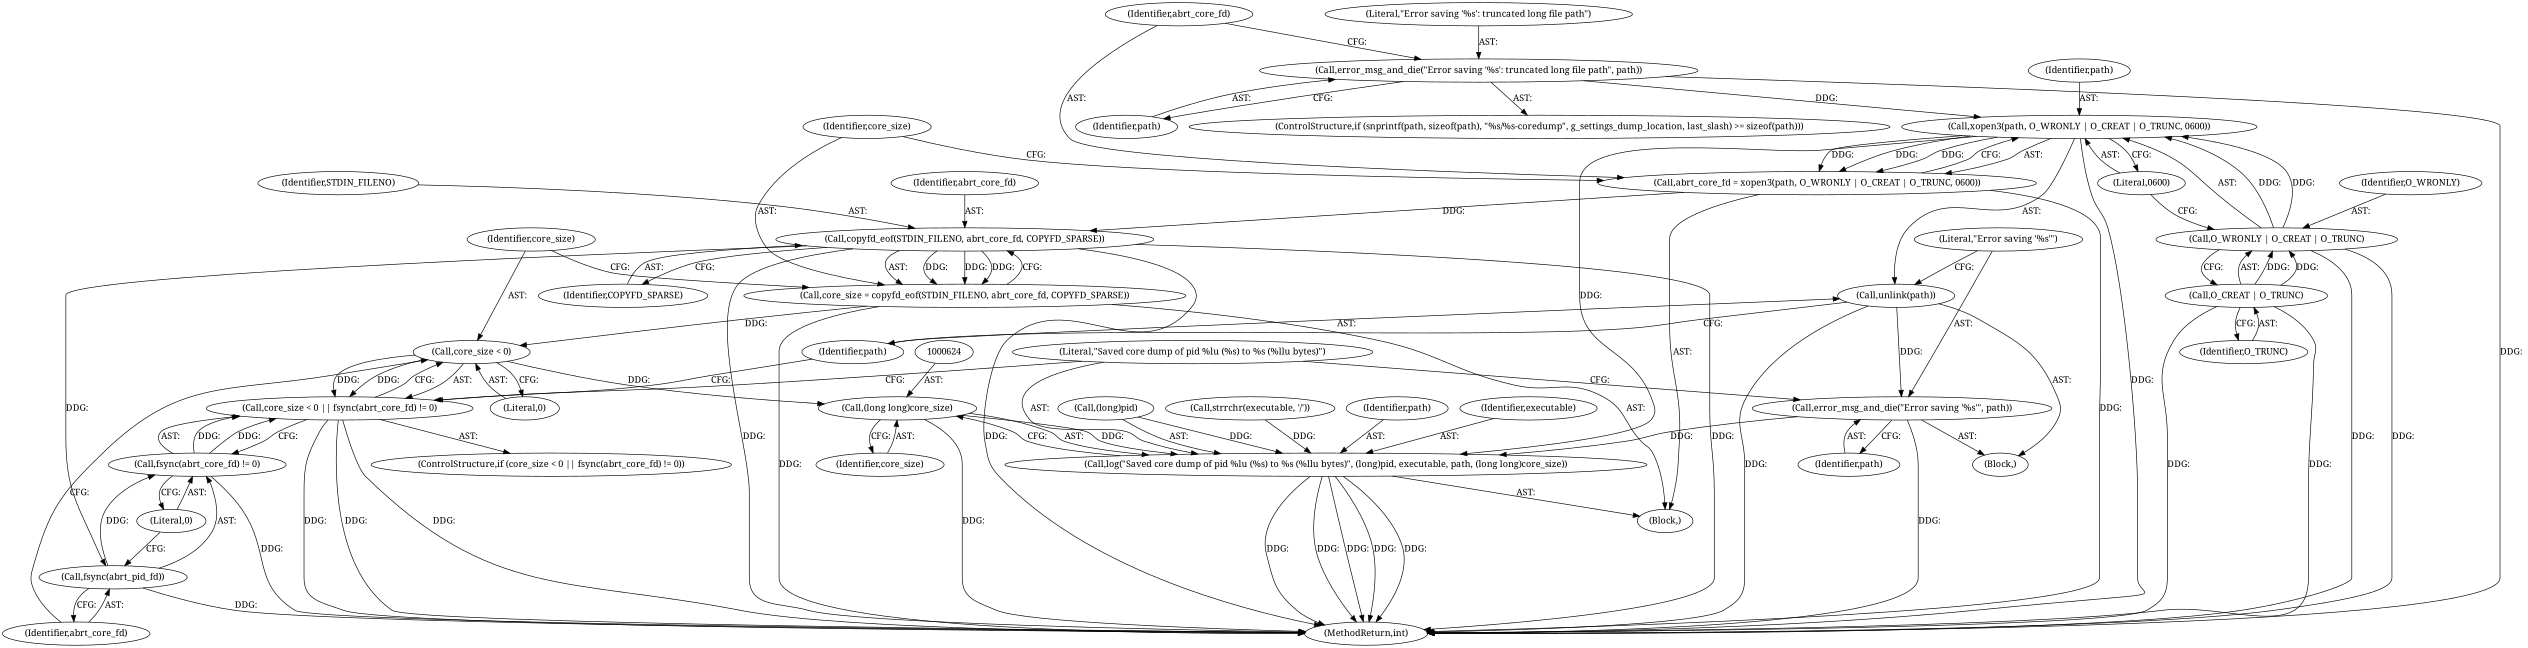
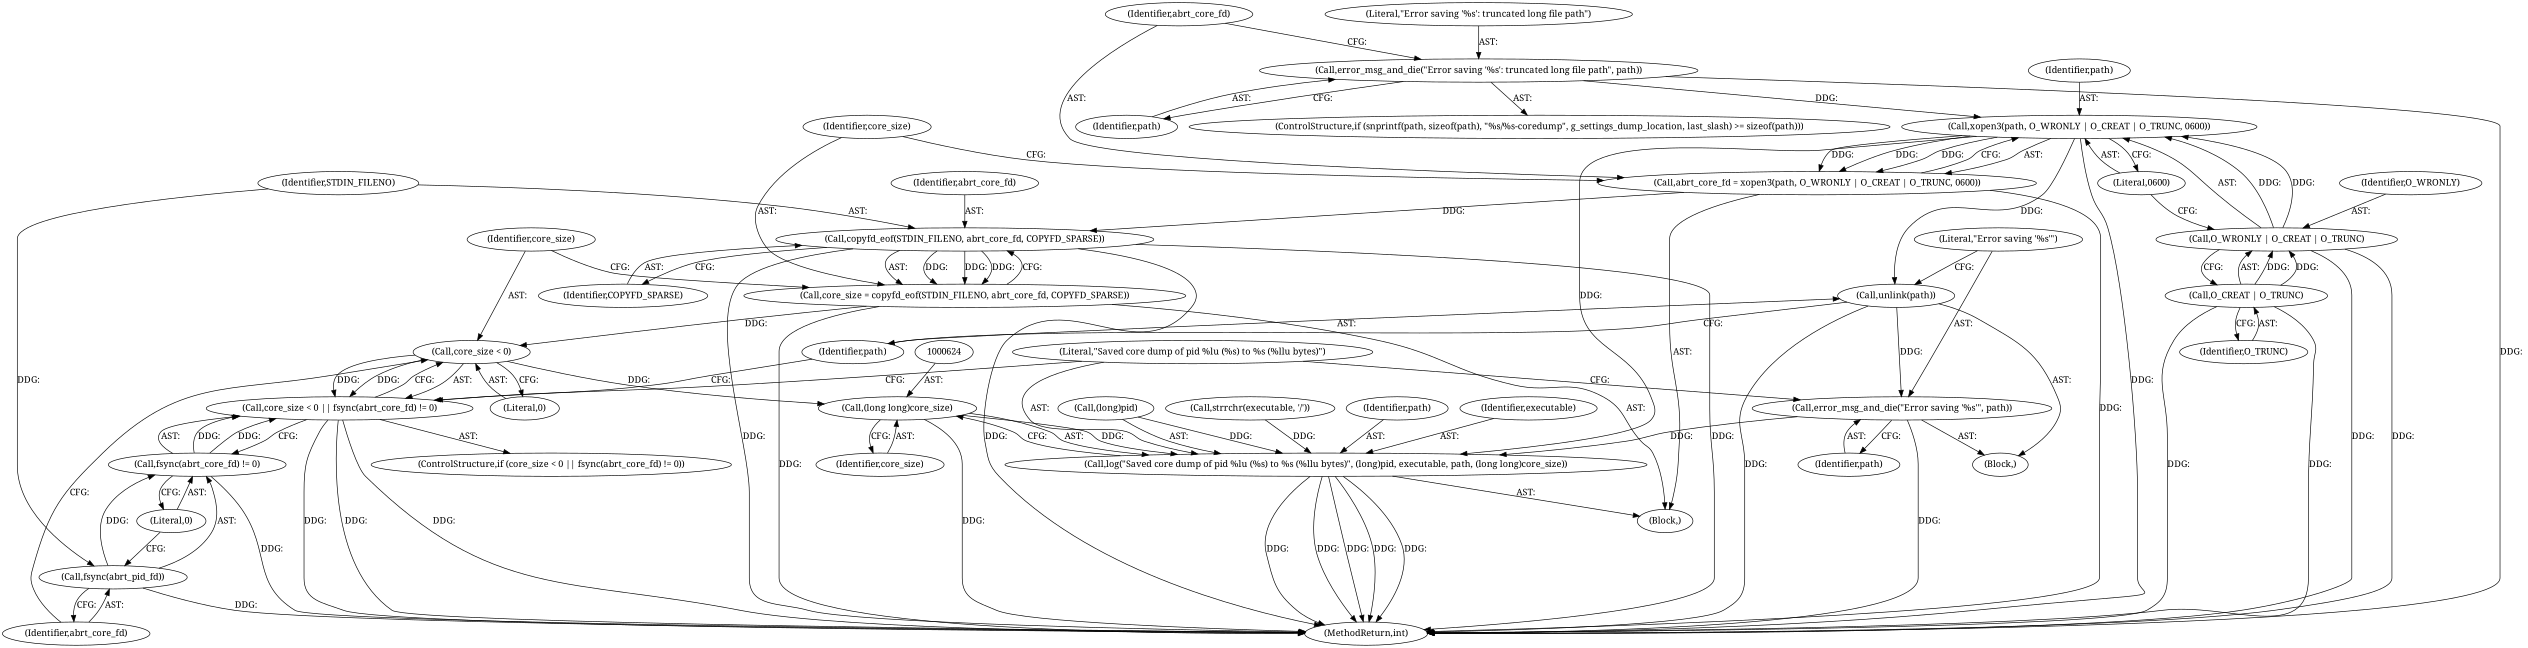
edge "(Call,xopen3(path, O_WRONLY | O_CREAT | O_TRUNC, 0600))" -> "(Call,unlink(path))": label "AST: " -> "DDG: "
edge "(Call,copyfd_eof(STDIN_FILENO, abrt_core_fd, COPYFD_SPARSE))" -> "(Call,fsync(abrt_pid_fd))": now "(Identifier,STDIN_FILENO)" -> "(Call,fsync(abrt_pid_fd))"
